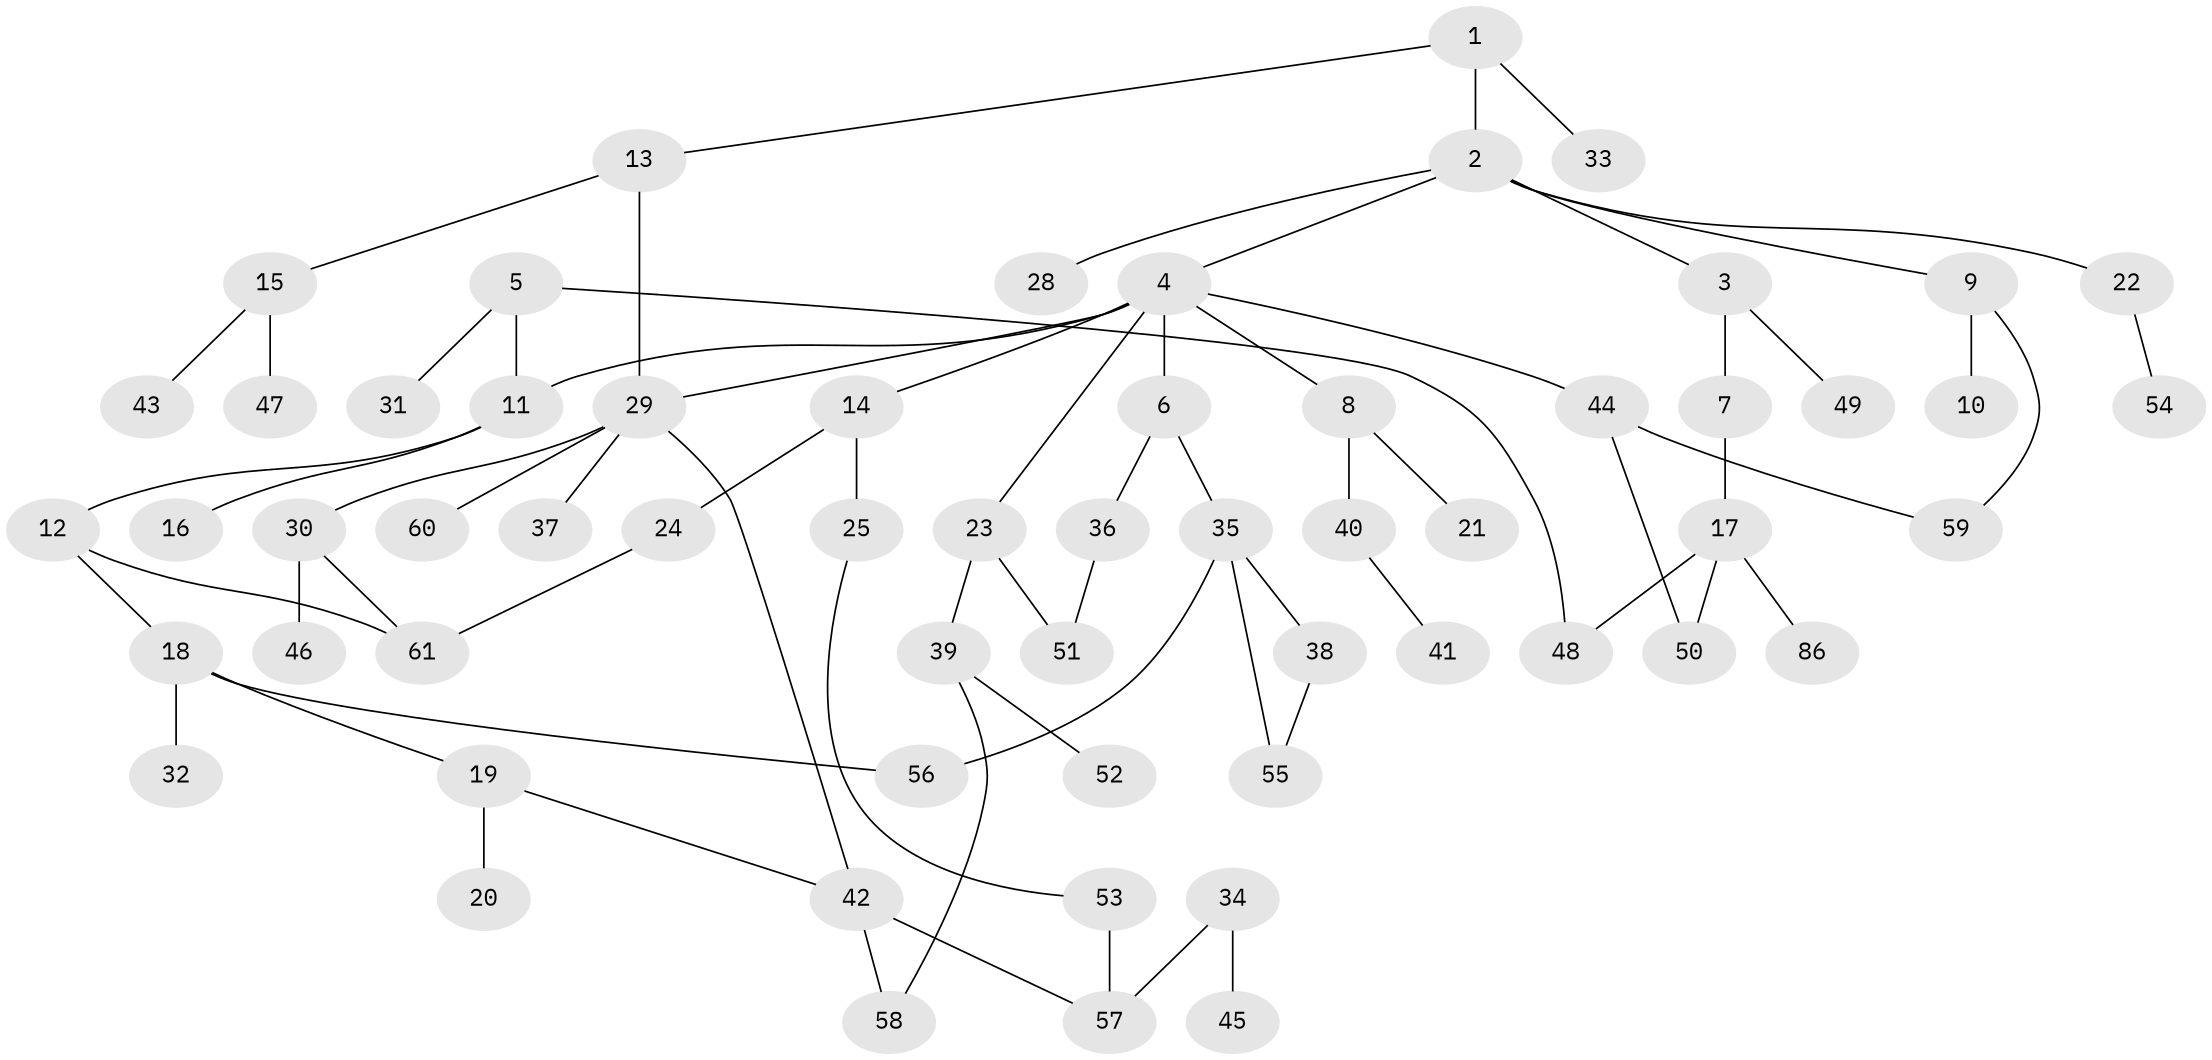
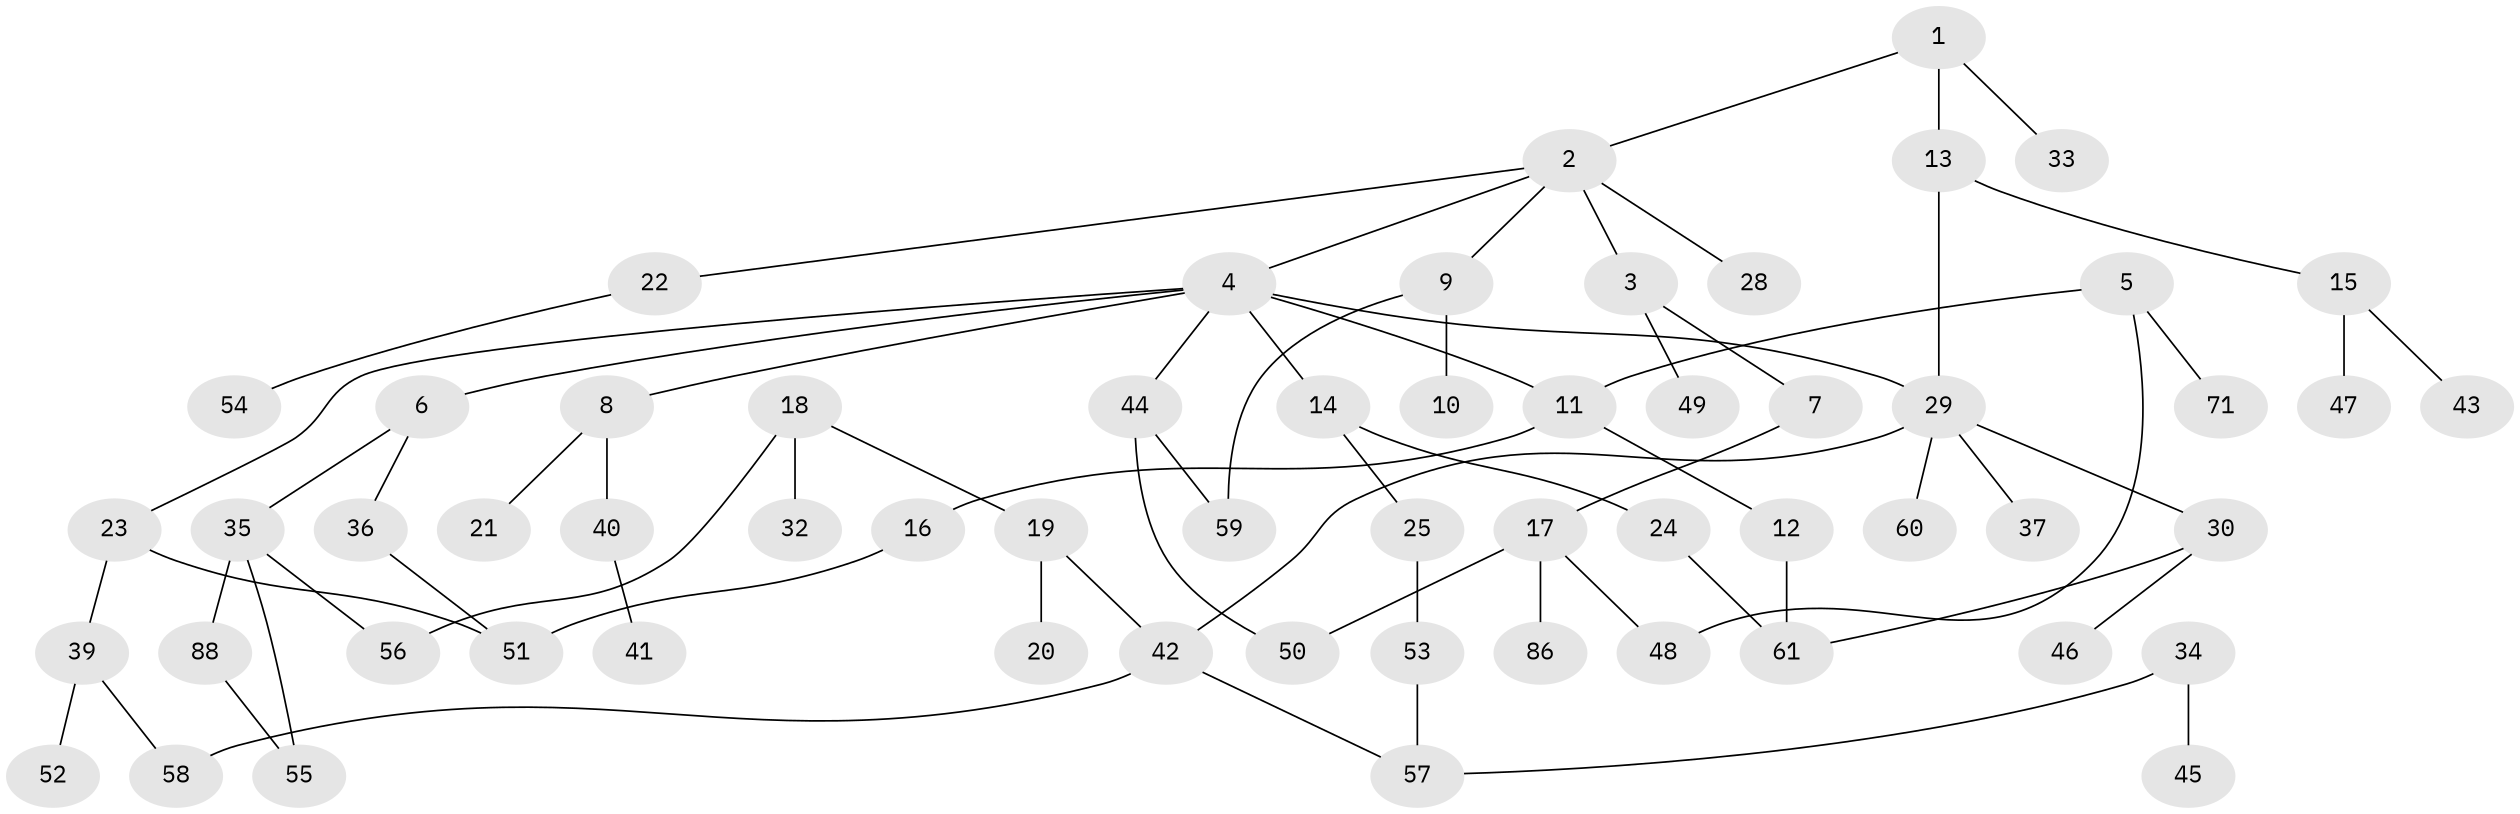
node "31": label "31" -> "71"
edge "12" -- "18": removed
edge "16" -- "51": added
node "38": label "38" -> "88"
